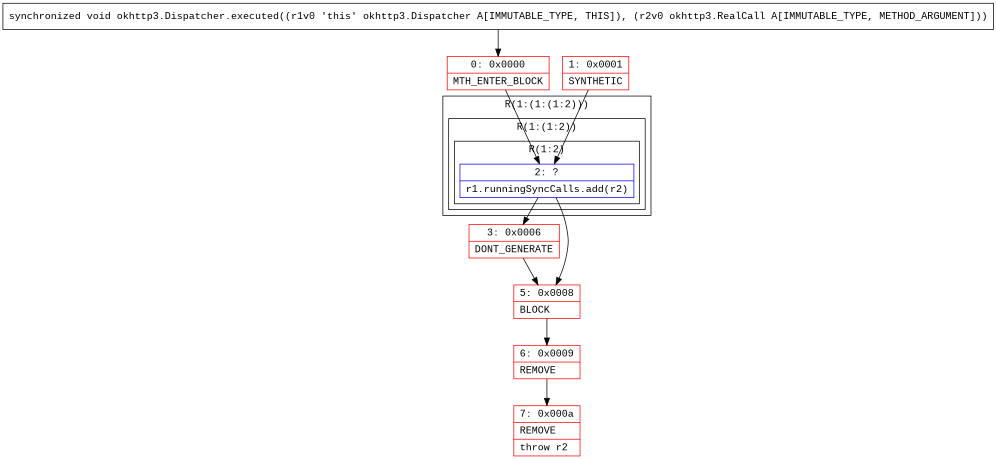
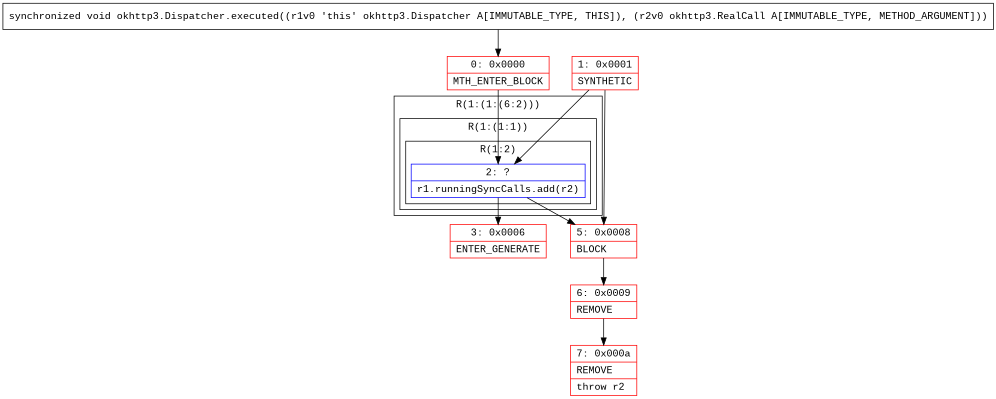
cluster "R(1:(1:(1:2)))": label "R(1:(1:(1:2)))" -> "R(1:(1:(6:2)))"
cluster "R(1:(1:2))": label "R(1:(1:2))" -> "R(1:(1:1))"
node "3: 0x0006": text "DONT_GENERATE" -> "ENTER_GENERATE"
edge "3: 0x0006" -> "5: 0x0008": now "1: 0x0001" -> "5: 0x0008"
